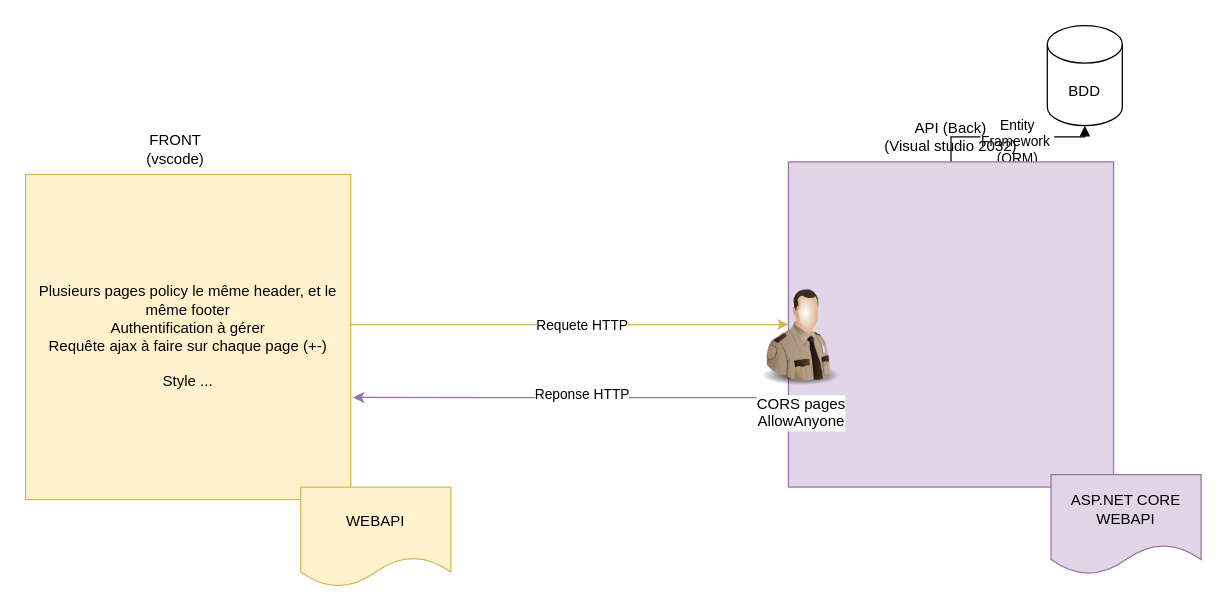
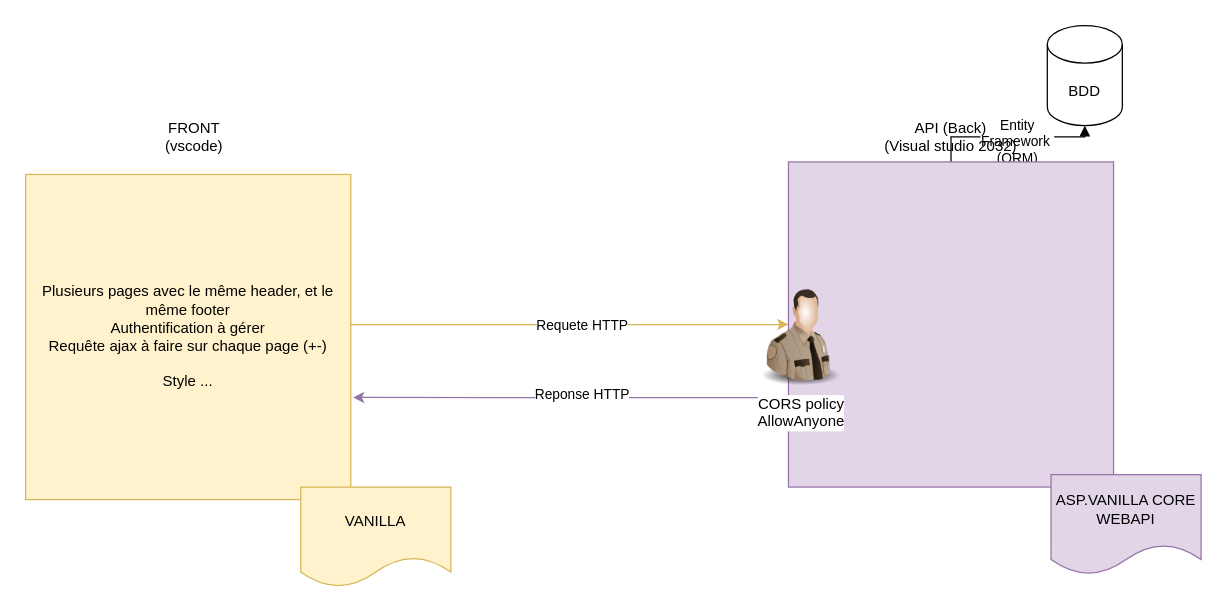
node "FRONT (vscode)": moved (176, 149) -> (194, 137)
node "Plusieurs pages policy le même header, et le même footer Authentification à gérer Requête ajax à faire sur chaque page (+-) Style ...": label "Plusieurs pages policy le même header, et le même footer Authentification à gérer Requête ajax à faire sur chaque page (+-) Style ..." -> "Plusieurs pages avec le même header, et le même footer Authentification à gérer Requête ajax à faire sur chaque page (+-) Style ..."
node "CORS pages AllowAnyone": label "CORS pages AllowAnyone" -> "CORS policy AllowAnyone"
node "ASP.NET CORE WEBAPI": label "ASP.NET CORE WEBAPI" -> "ASP.VANILLA CORE WEBAPI"
node "WEBAPI": label "WEBAPI" -> "VANILLA"
